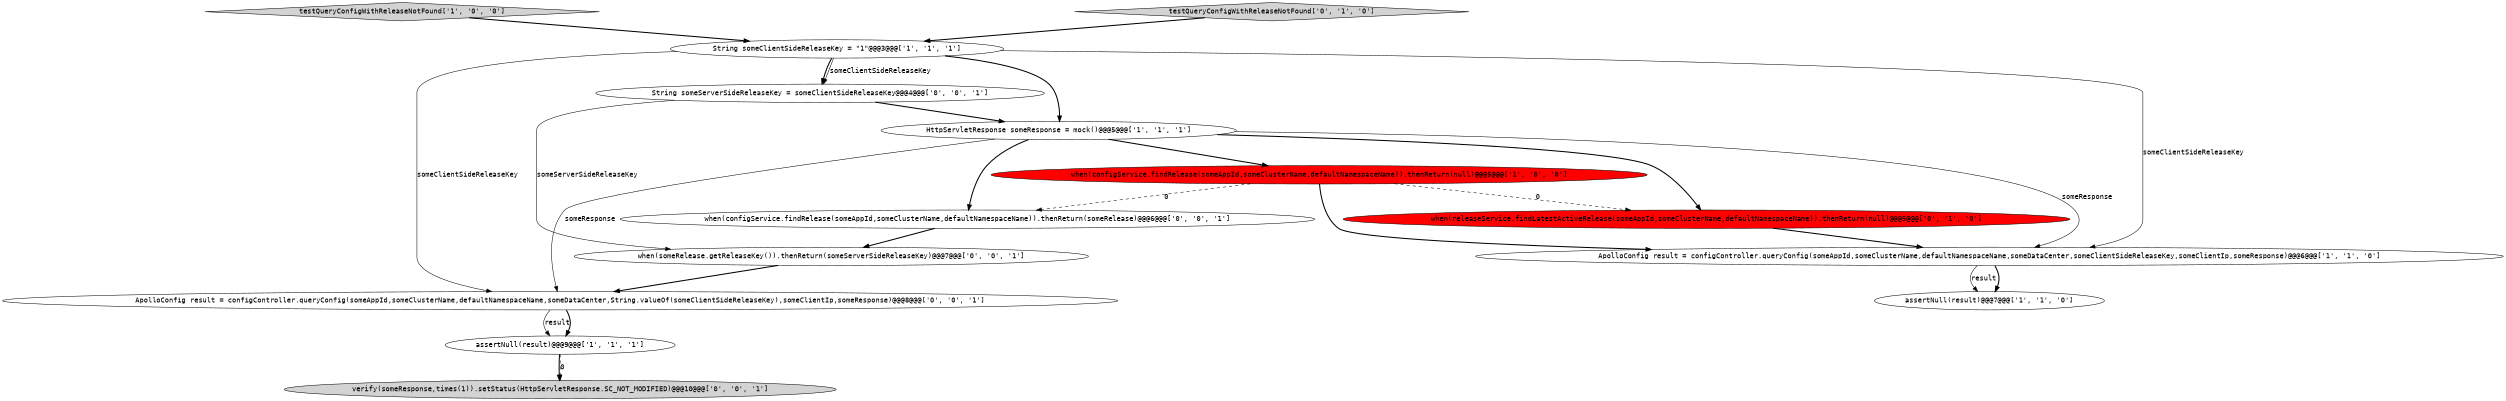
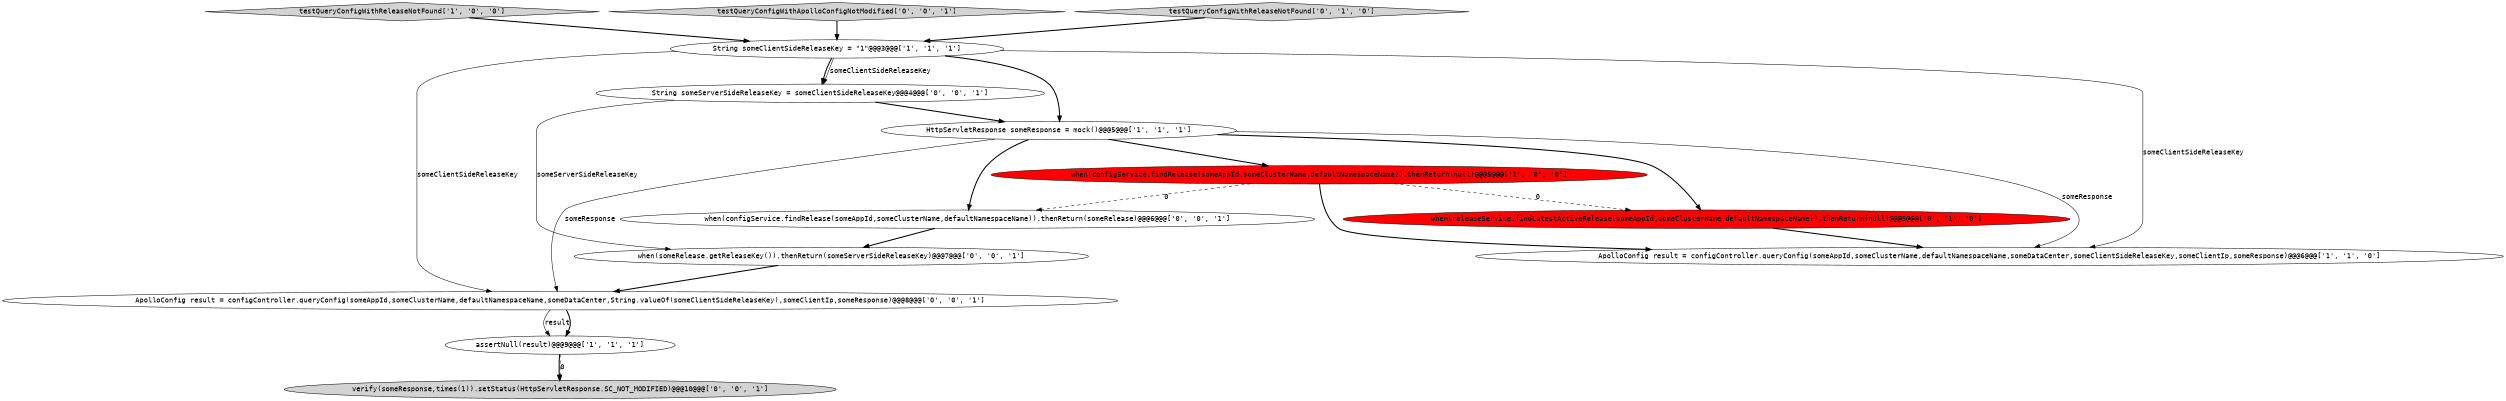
node "testQueryConfigWithApolloConfigNotModified['0', '0', '1']": added
node "assertNull(result)@@@7@@@['1', '1', '0']": removed
